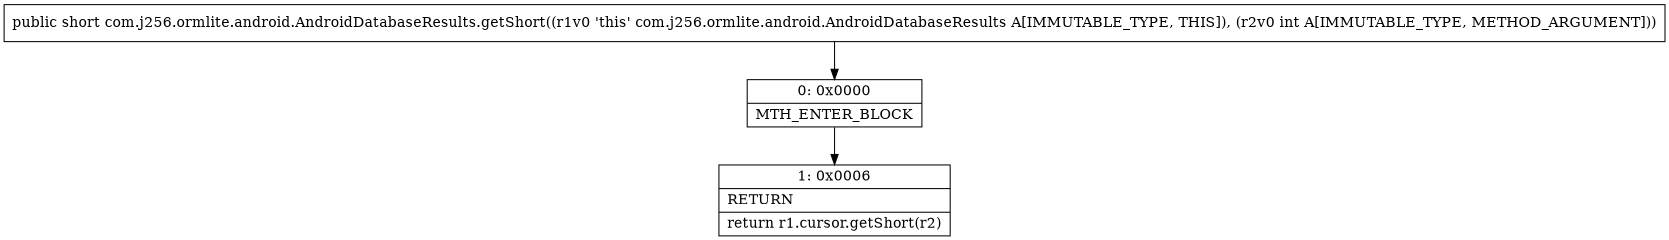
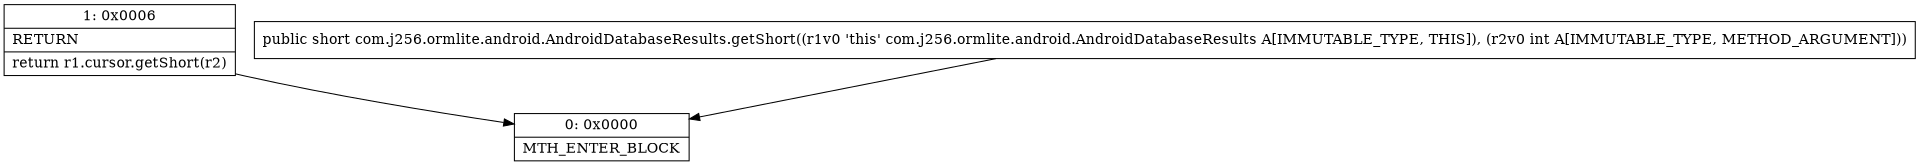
edge "0: 0x0000" -> "1: 0x0006": reversed
